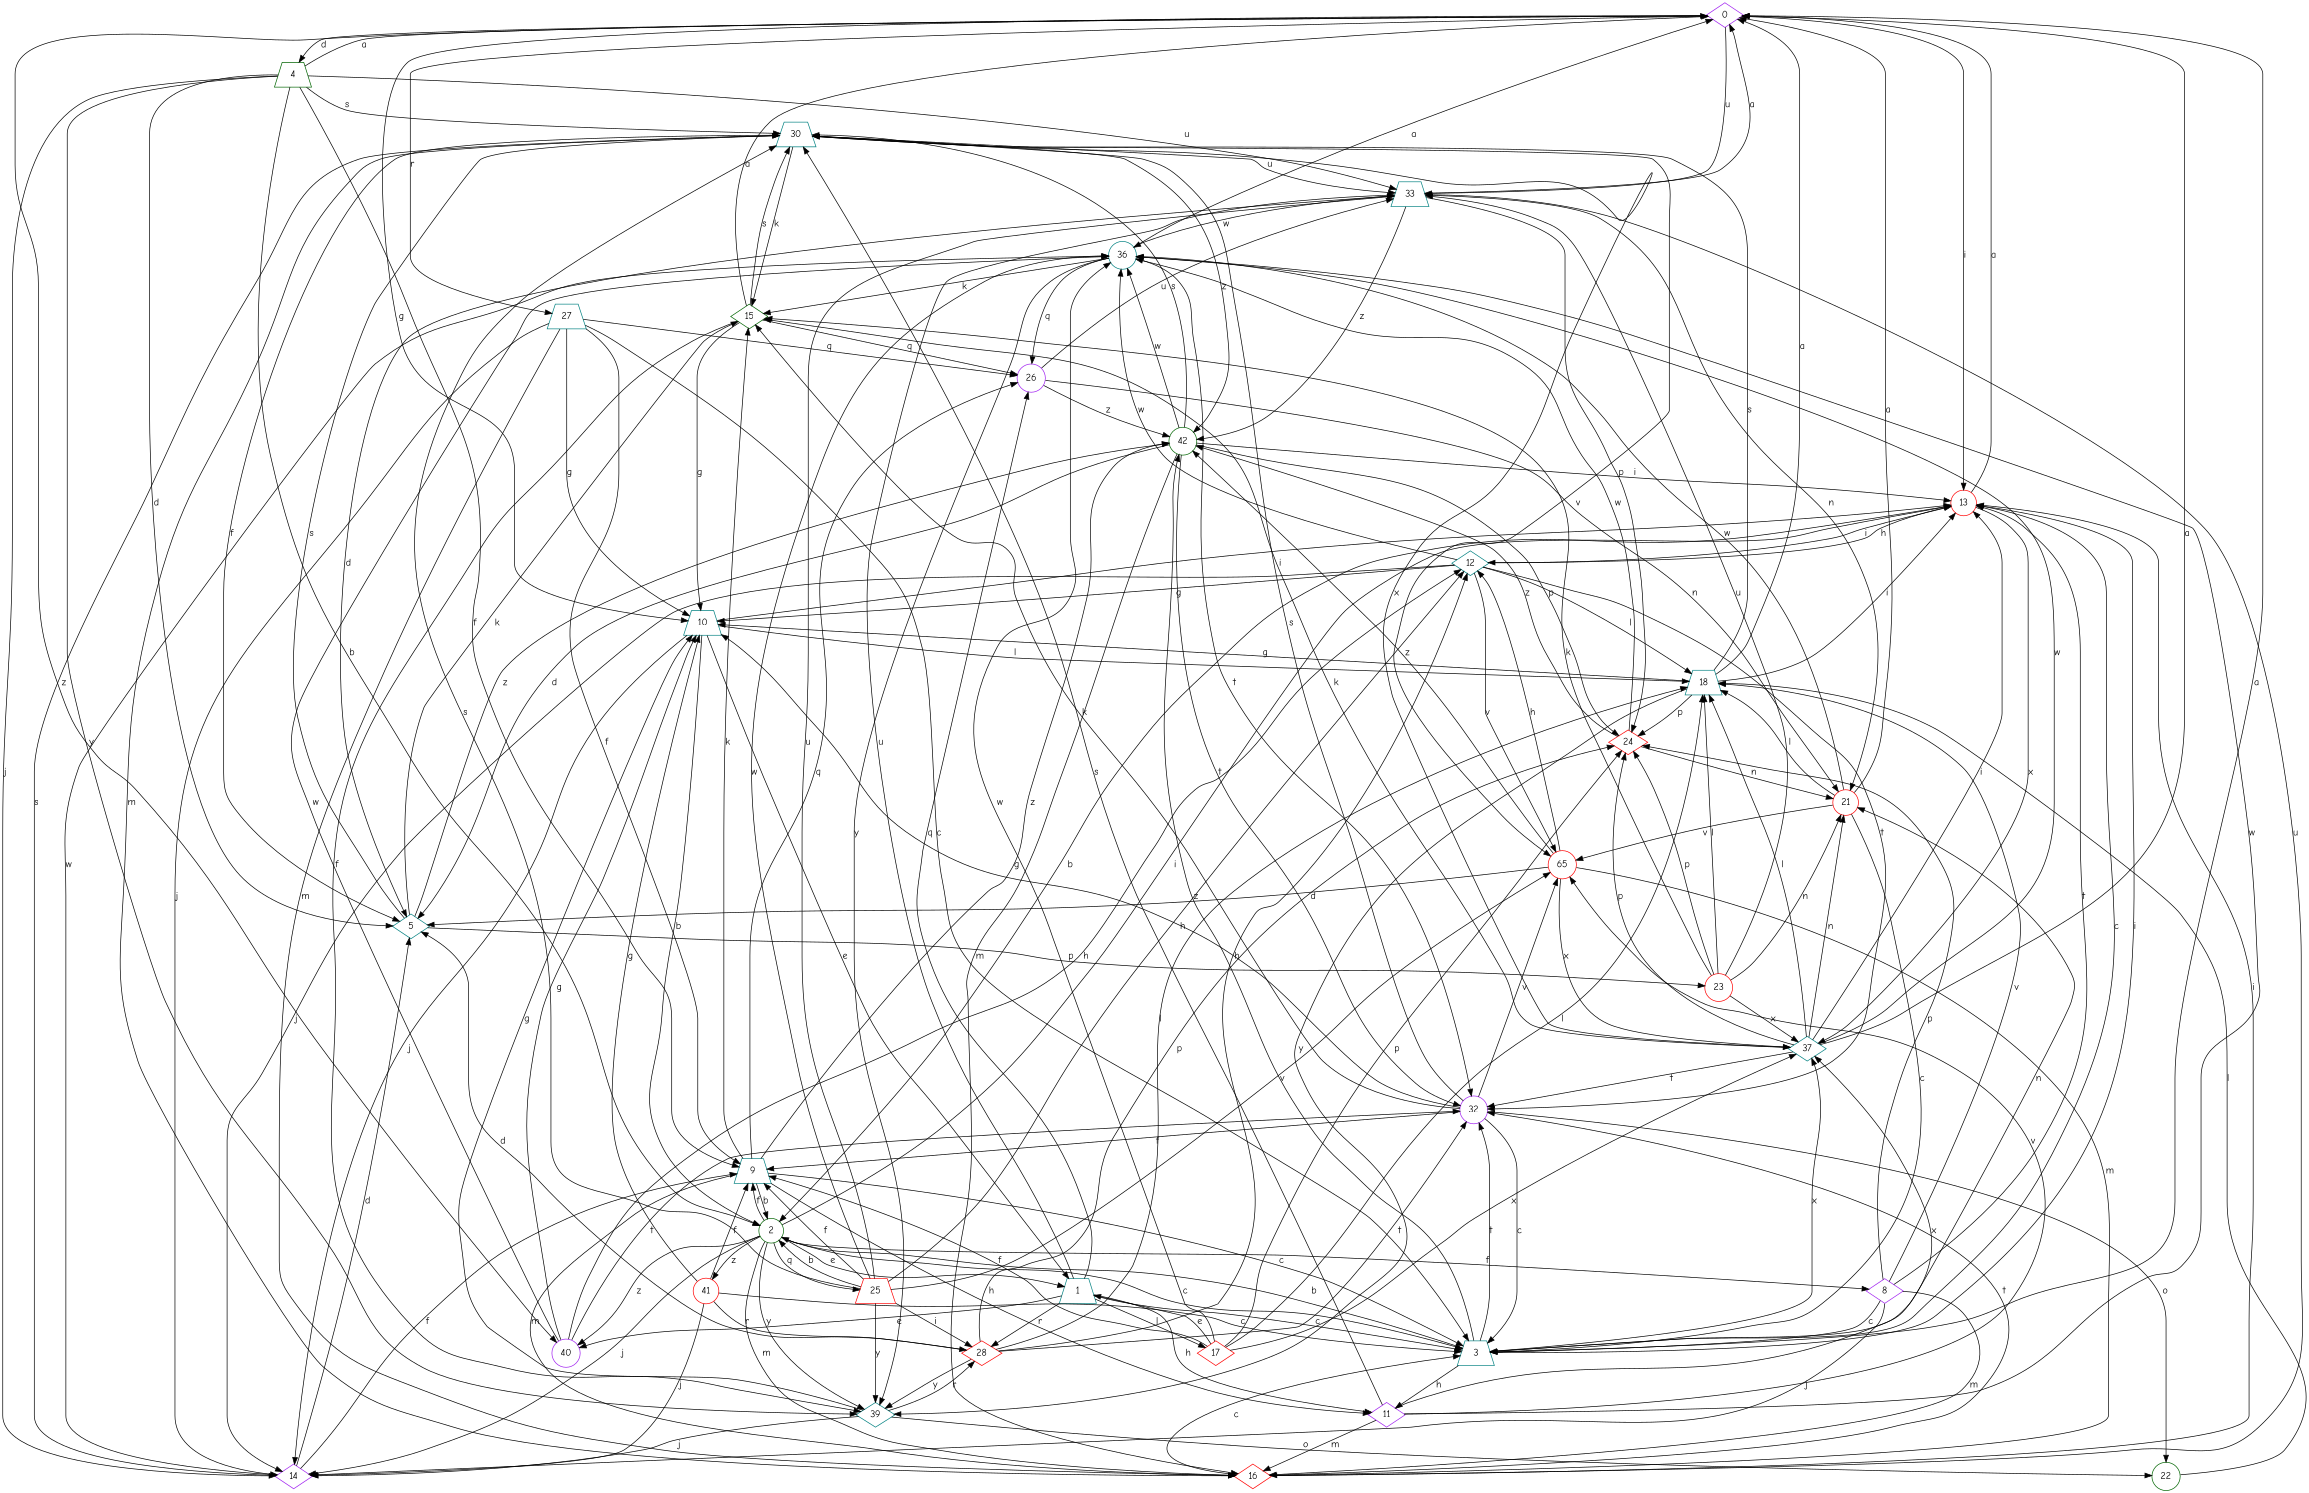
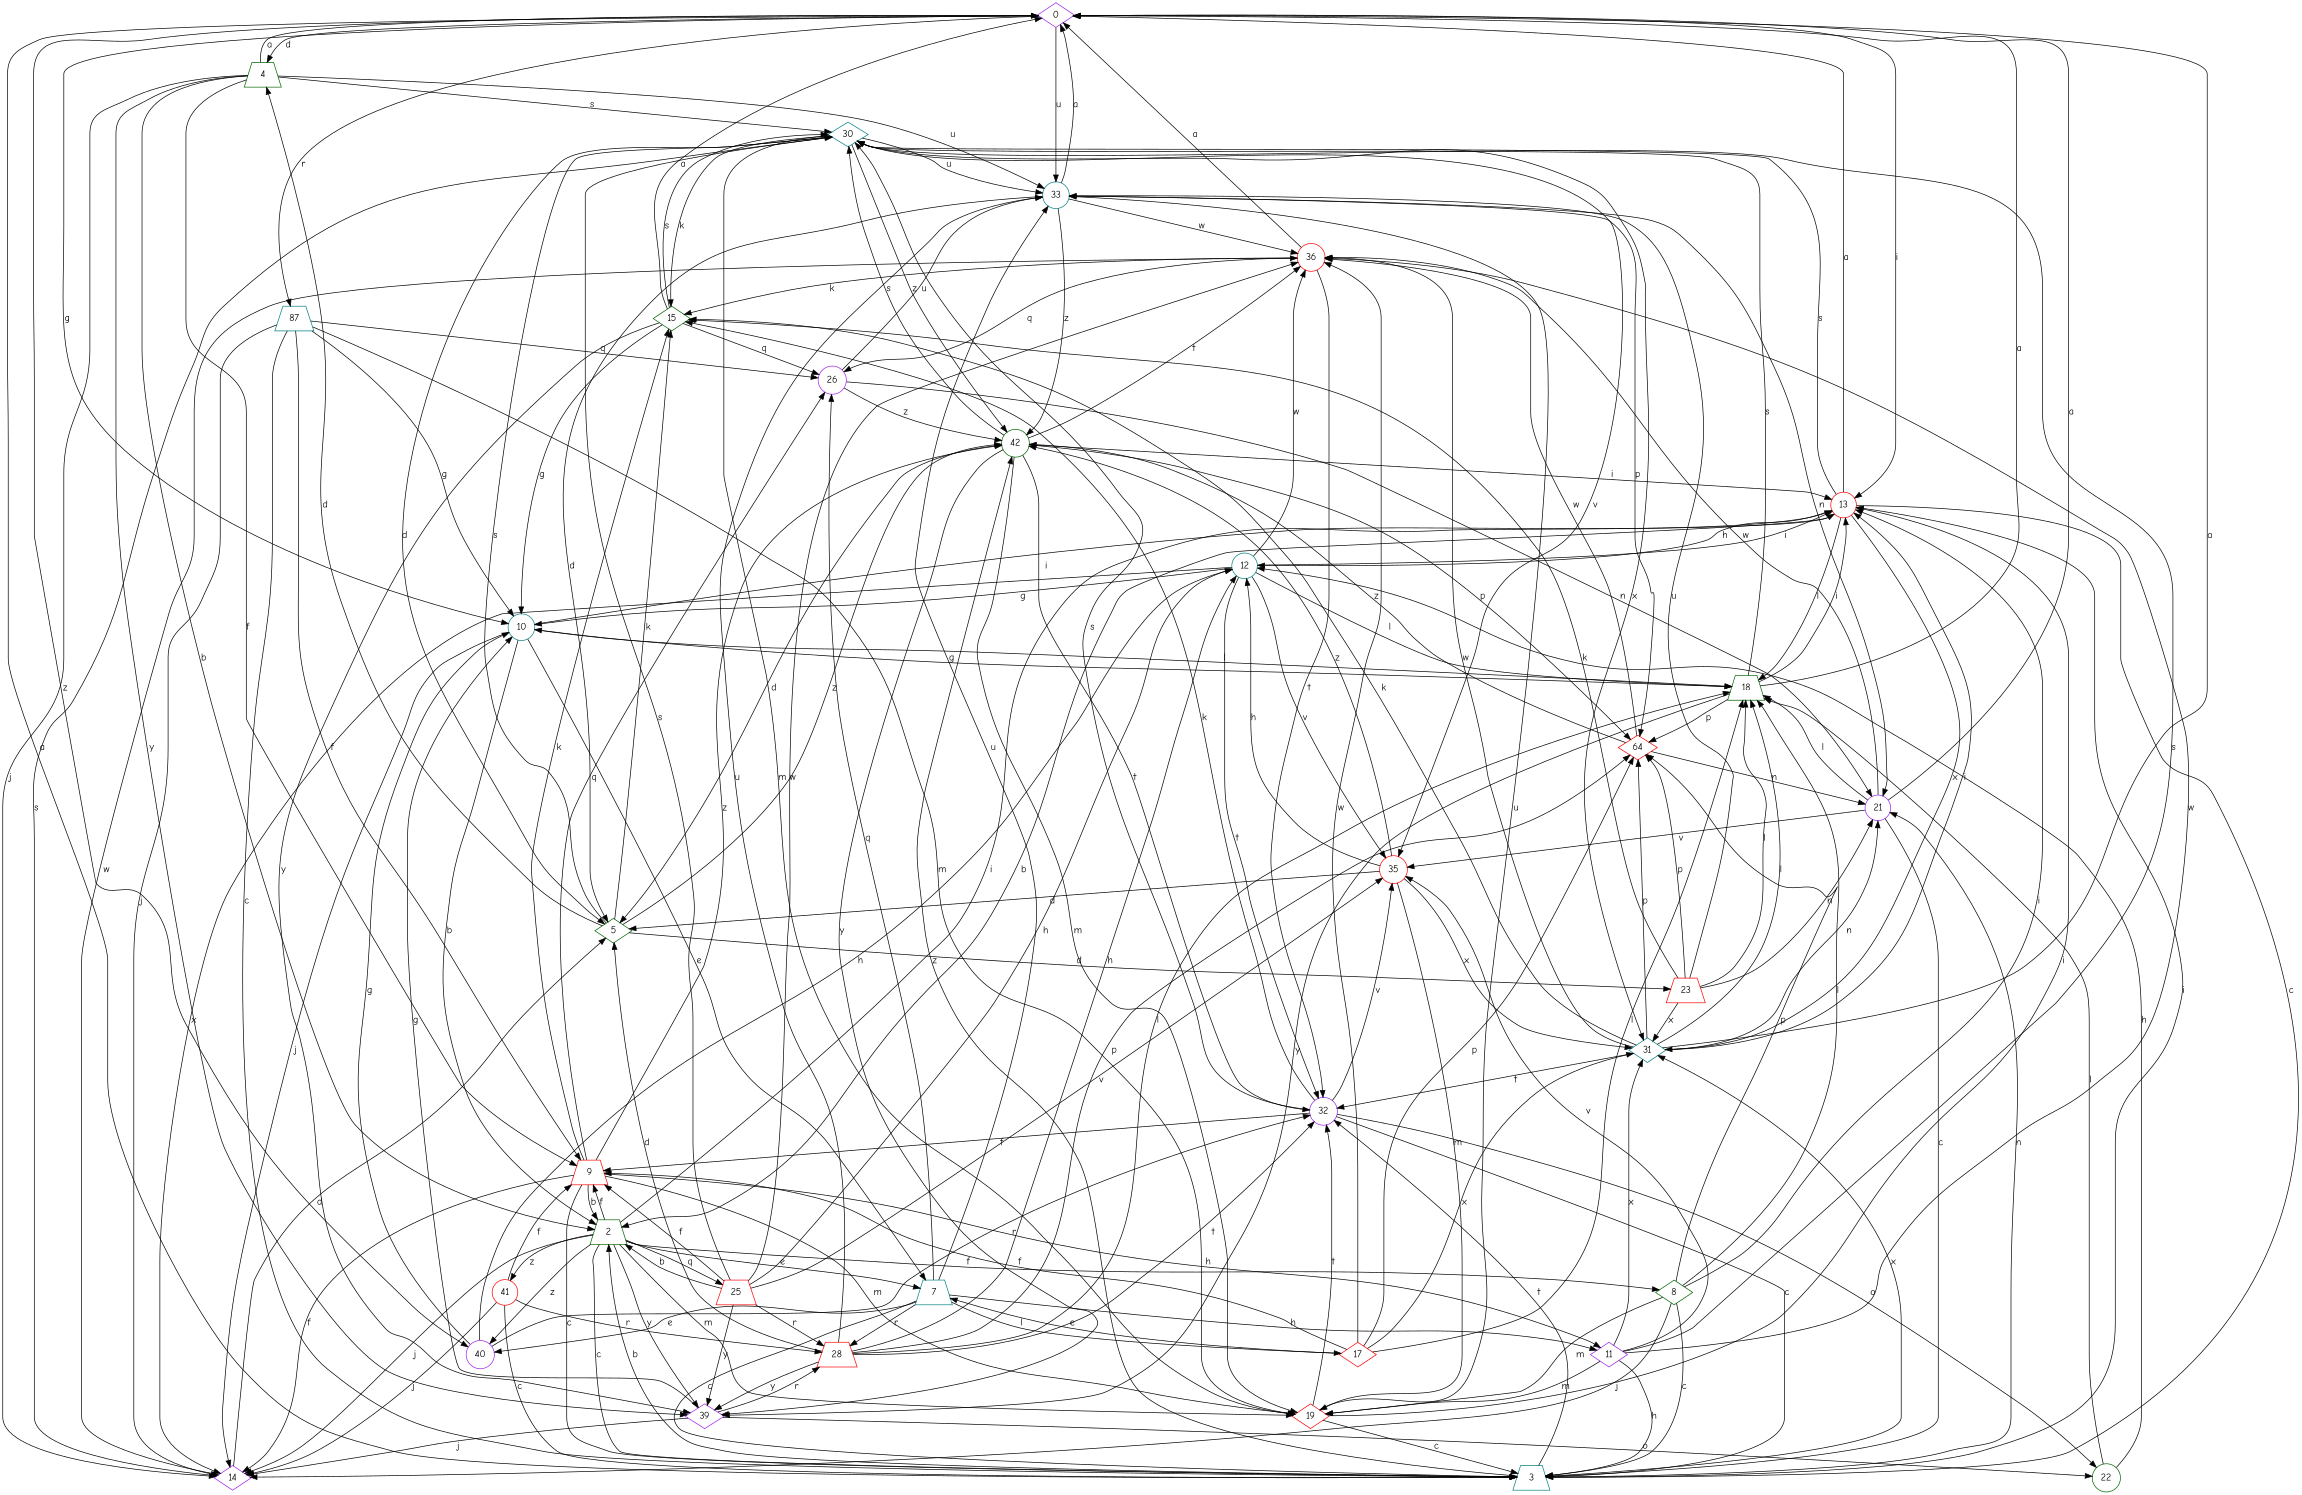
node "30": shape trapezium -> diamond
edge "13" -> "30": added, label "s"
node "33": shape trapezium -> circle
node "36": color teal -> red
node "27": label "27" -> "87"
edge "42" -> "36": label "w" -> "t"
edge "4" -> "5": reversed
edge "30" -> "5": label "f" -> "d"
edge "25" -> "33": now "28" -> "33"
edge "40" -> "36": removed, label "w"
node "12": shape diamond -> circle
edge "13" -> "18": added, label "l"
node "10": shape trapezium -> circle
node "18": color teal -> darkgreen
node "24": label "24" -> "64"
edge "22" -> "12": added, label "h"
edge "36" -> "39": now "42" -> "39"
node "21": color red -> purple
edge "15" -> "39": label "f" -> "y"
node "65": label "65" -> "35"
edge "32" -> "10": removed, label "g"
edge "8" -> "13": label "t" -> "i"
node "5": color teal -> darkgreen
edge "5" -> "23": label "p" -> "d"
edge "41" -> "10": removed, label "g"
node "23": shape circle -> trapezium
edge "8" -> "18": label "v" -> "l"
edge "12" -> "14": label "j" -> "x"
node "37": label "37" -> "31"
node "9": color teal -> red
edge "40" -> "32": label "t" -> "r"
node "2": shape circle -> trapezium
edge "14" -> "9": reversed
node "1": label "1" -> "7"
node "8": color purple -> darkgreen
edge "25" -> "28": label "i" -> "r"
node "28": shape diamond -> trapezium
edge "3" -> "11": reversed
node "39": color teal -> purple
node "16": label "16" -> "19"
